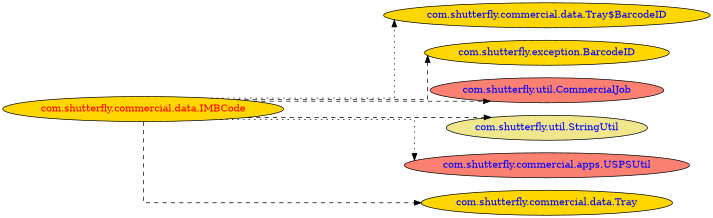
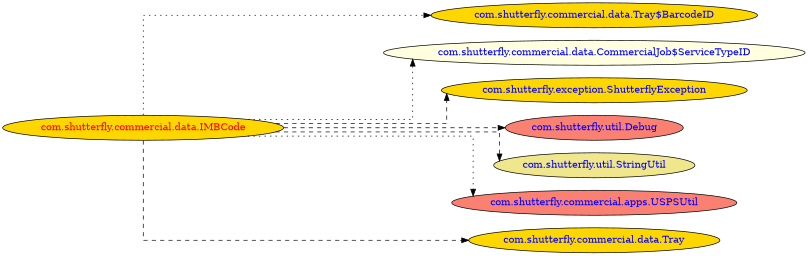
node "com.shutterfly.exception.BarcodeID": label "com.shutterfly.exception.BarcodeID" -> "com.shutterfly.exception.ShutterflyException"
node "com.shutterfly.commercial.data.CommercialJob$ServiceTypeID": added
node "com.shutterfly.util.CommercialJob": label "com.shutterfly.util.CommercialJob" -> "com.shutterfly.util.Debug"
